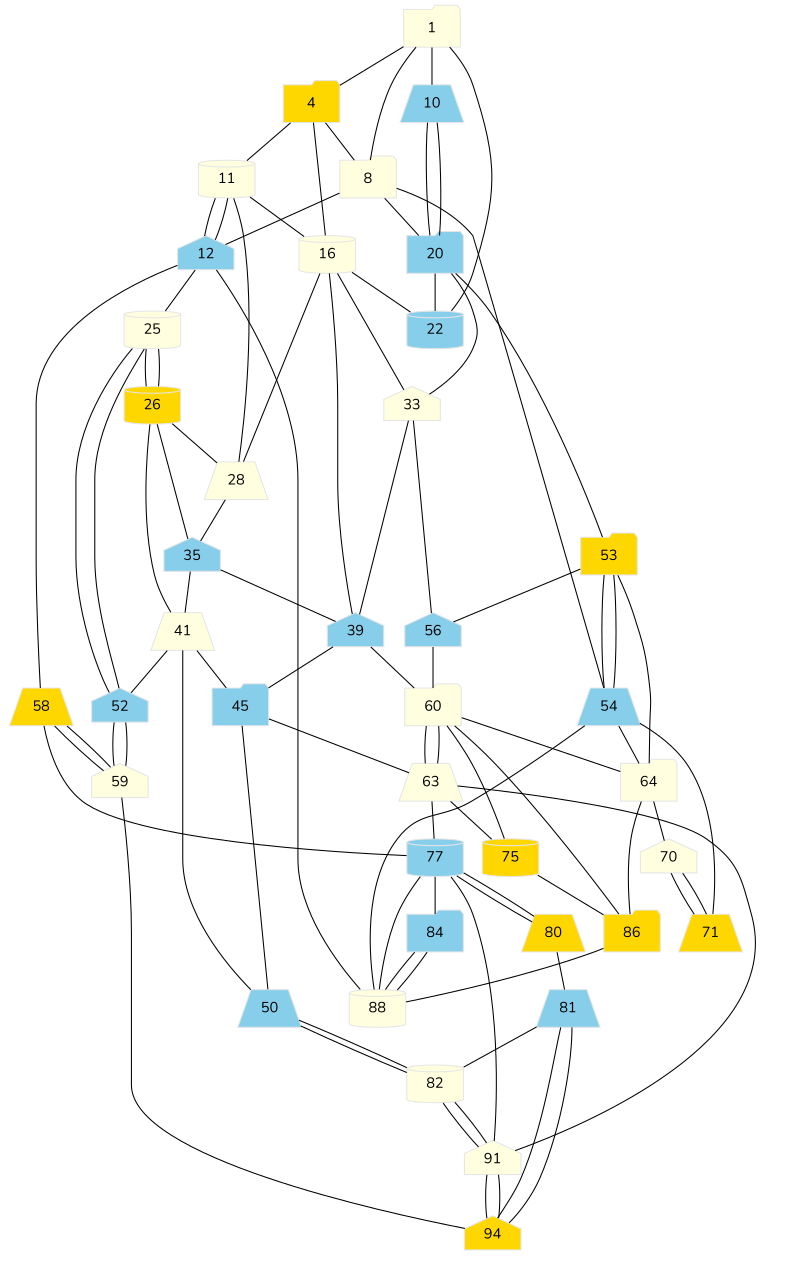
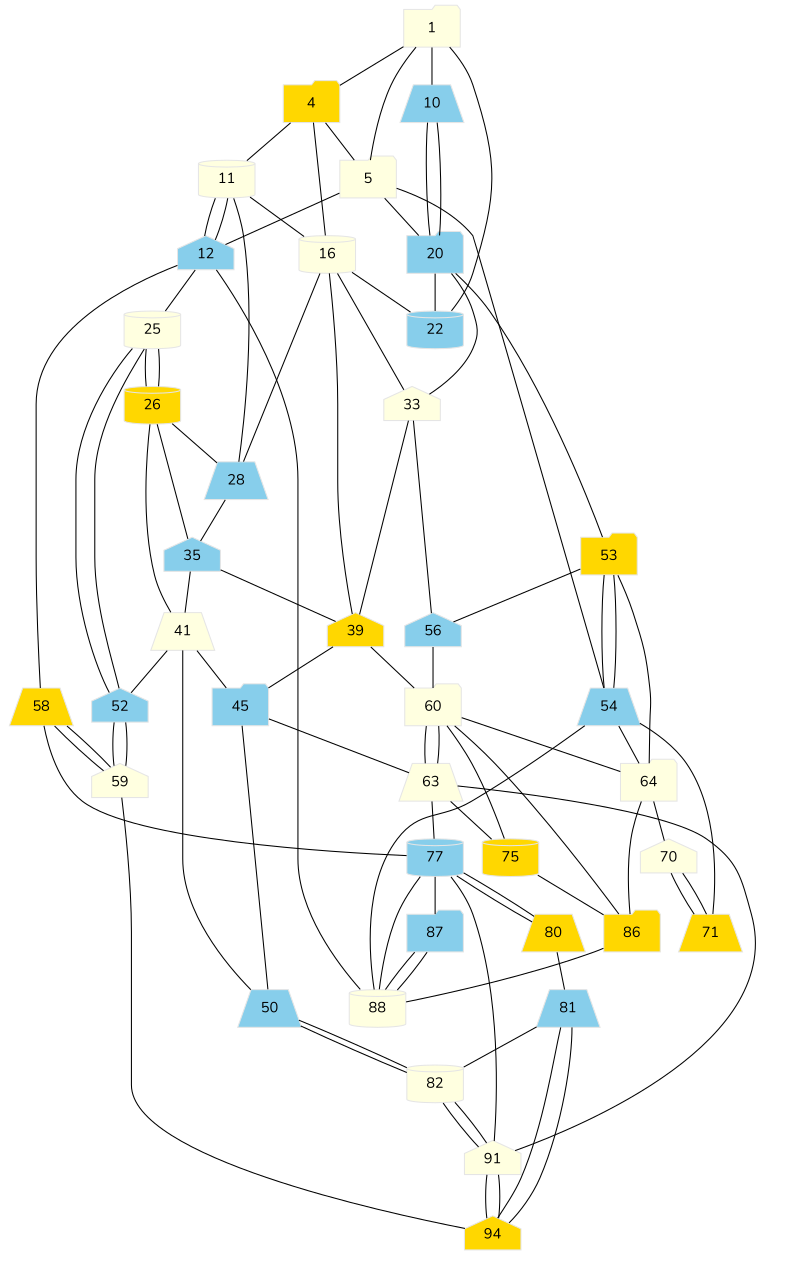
node "8": label "8" -> "5"
node "28": fillcolor lightyellow -> skyblue
node "39": fillcolor skyblue -> gold
node "84": label "84" -> "87"
